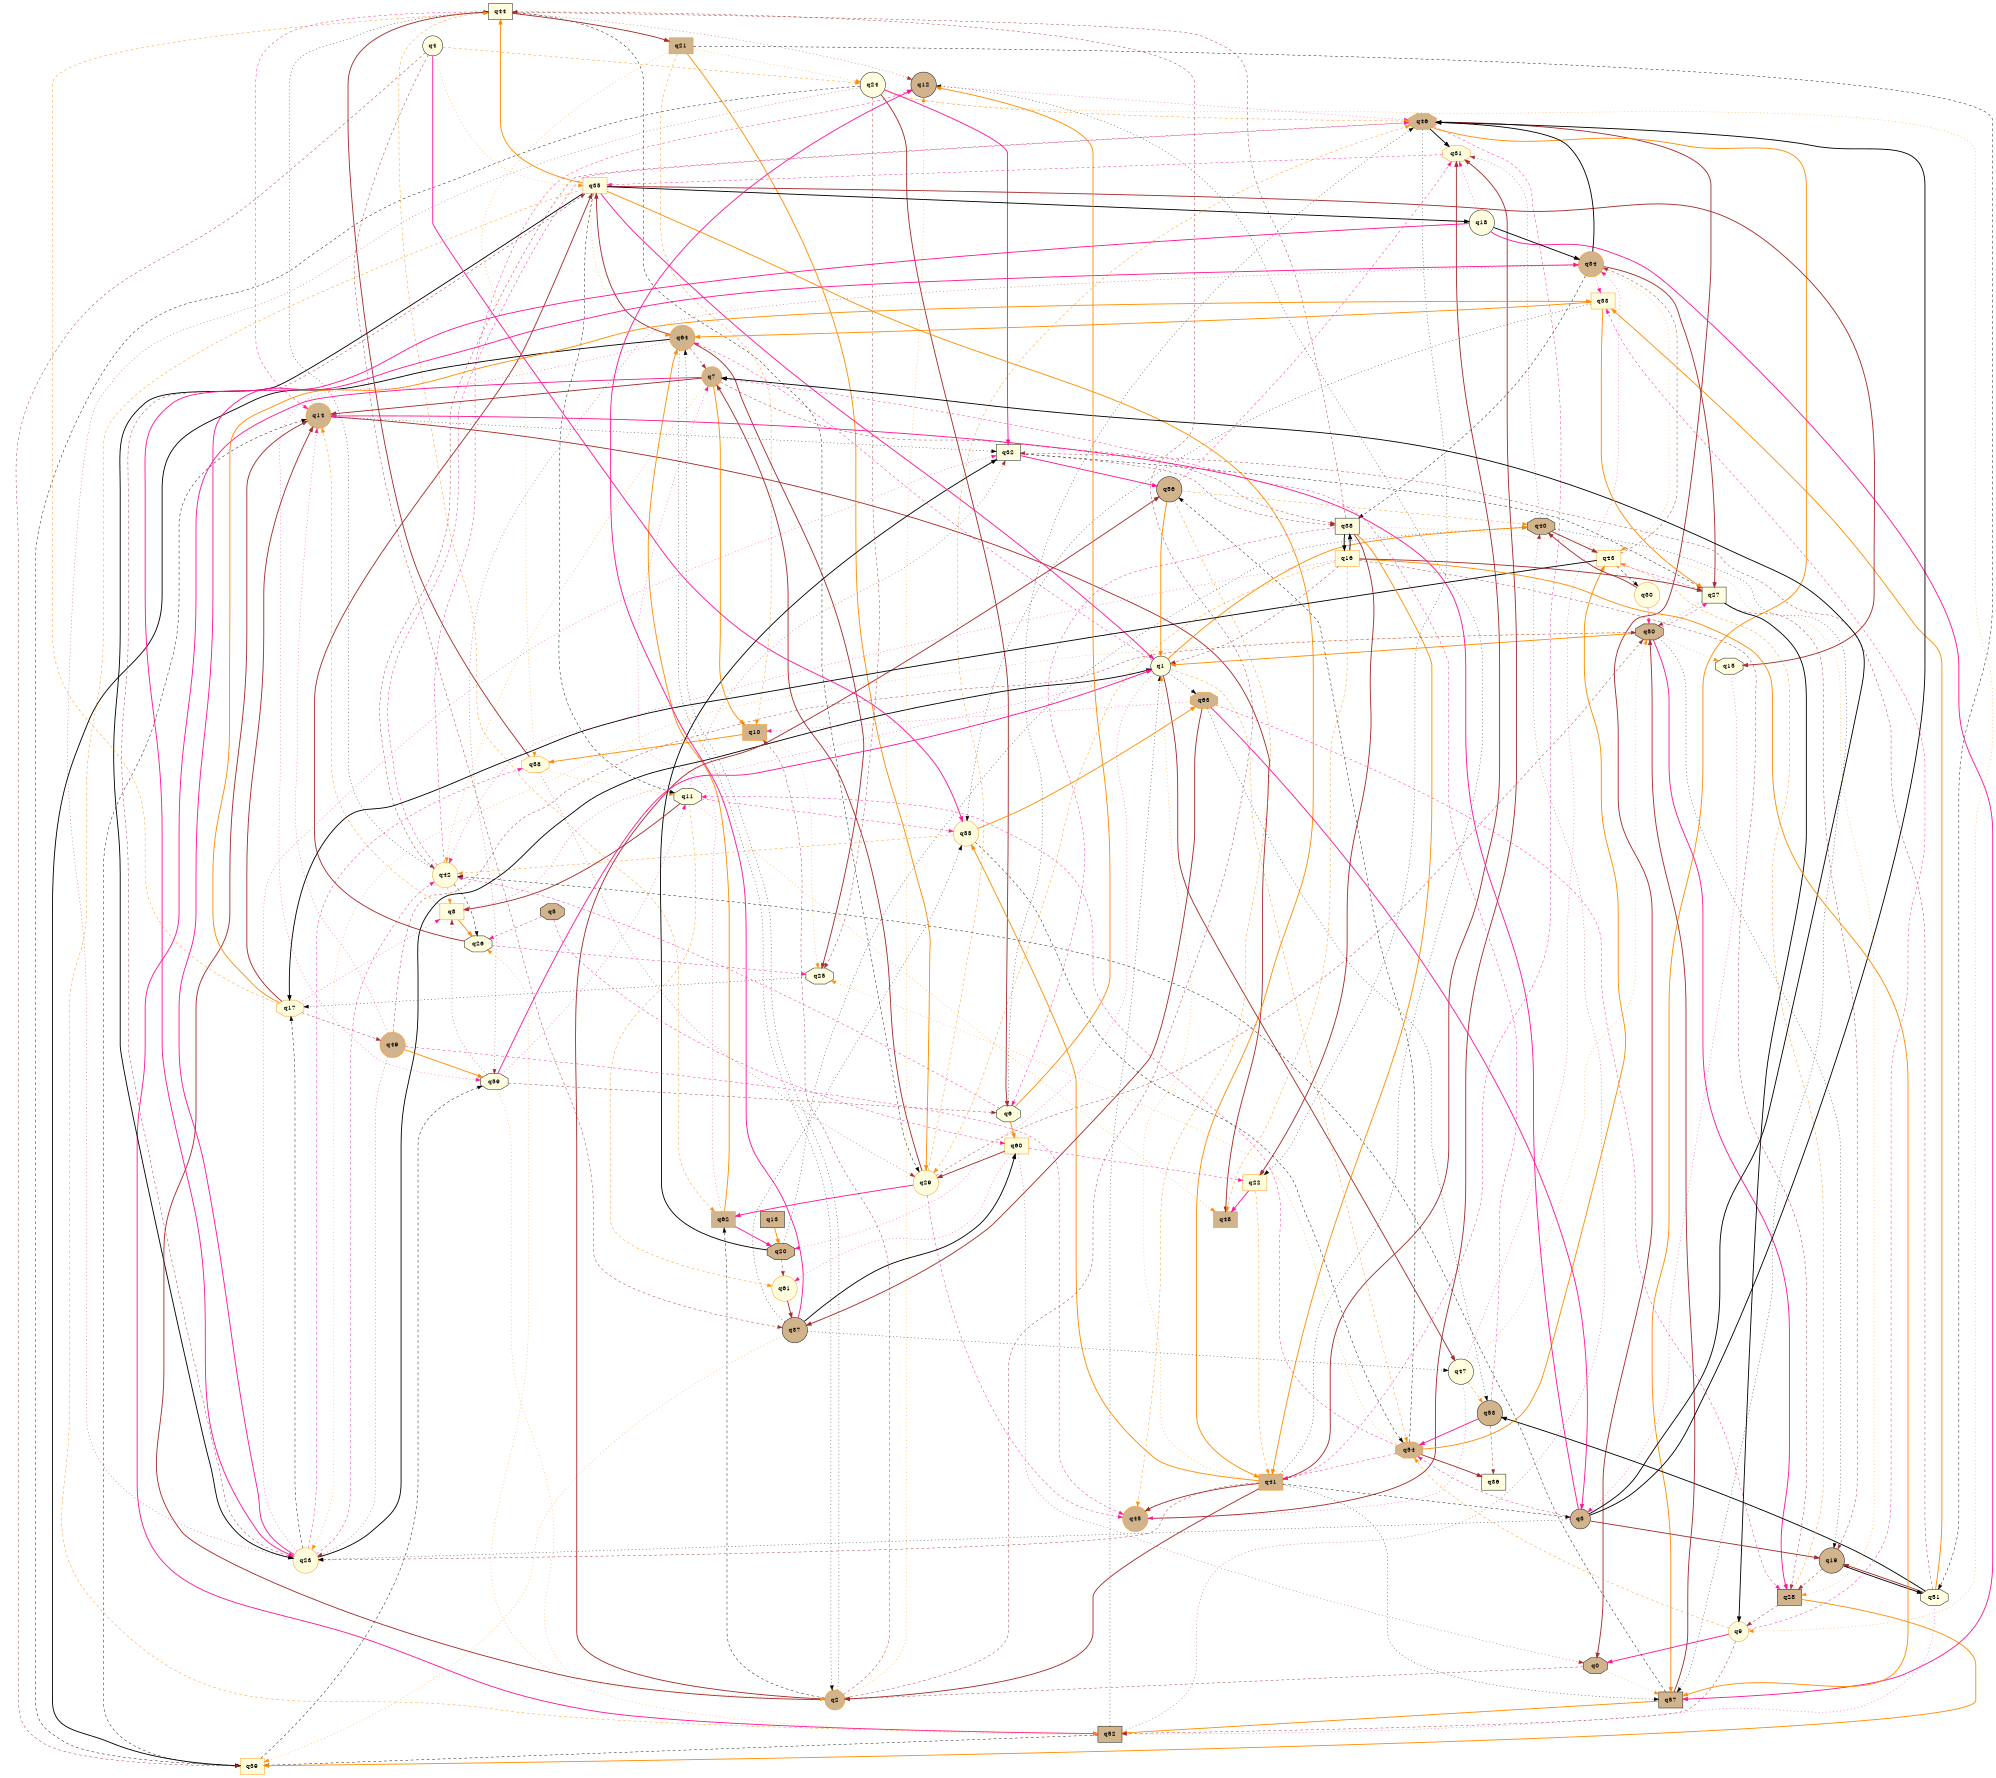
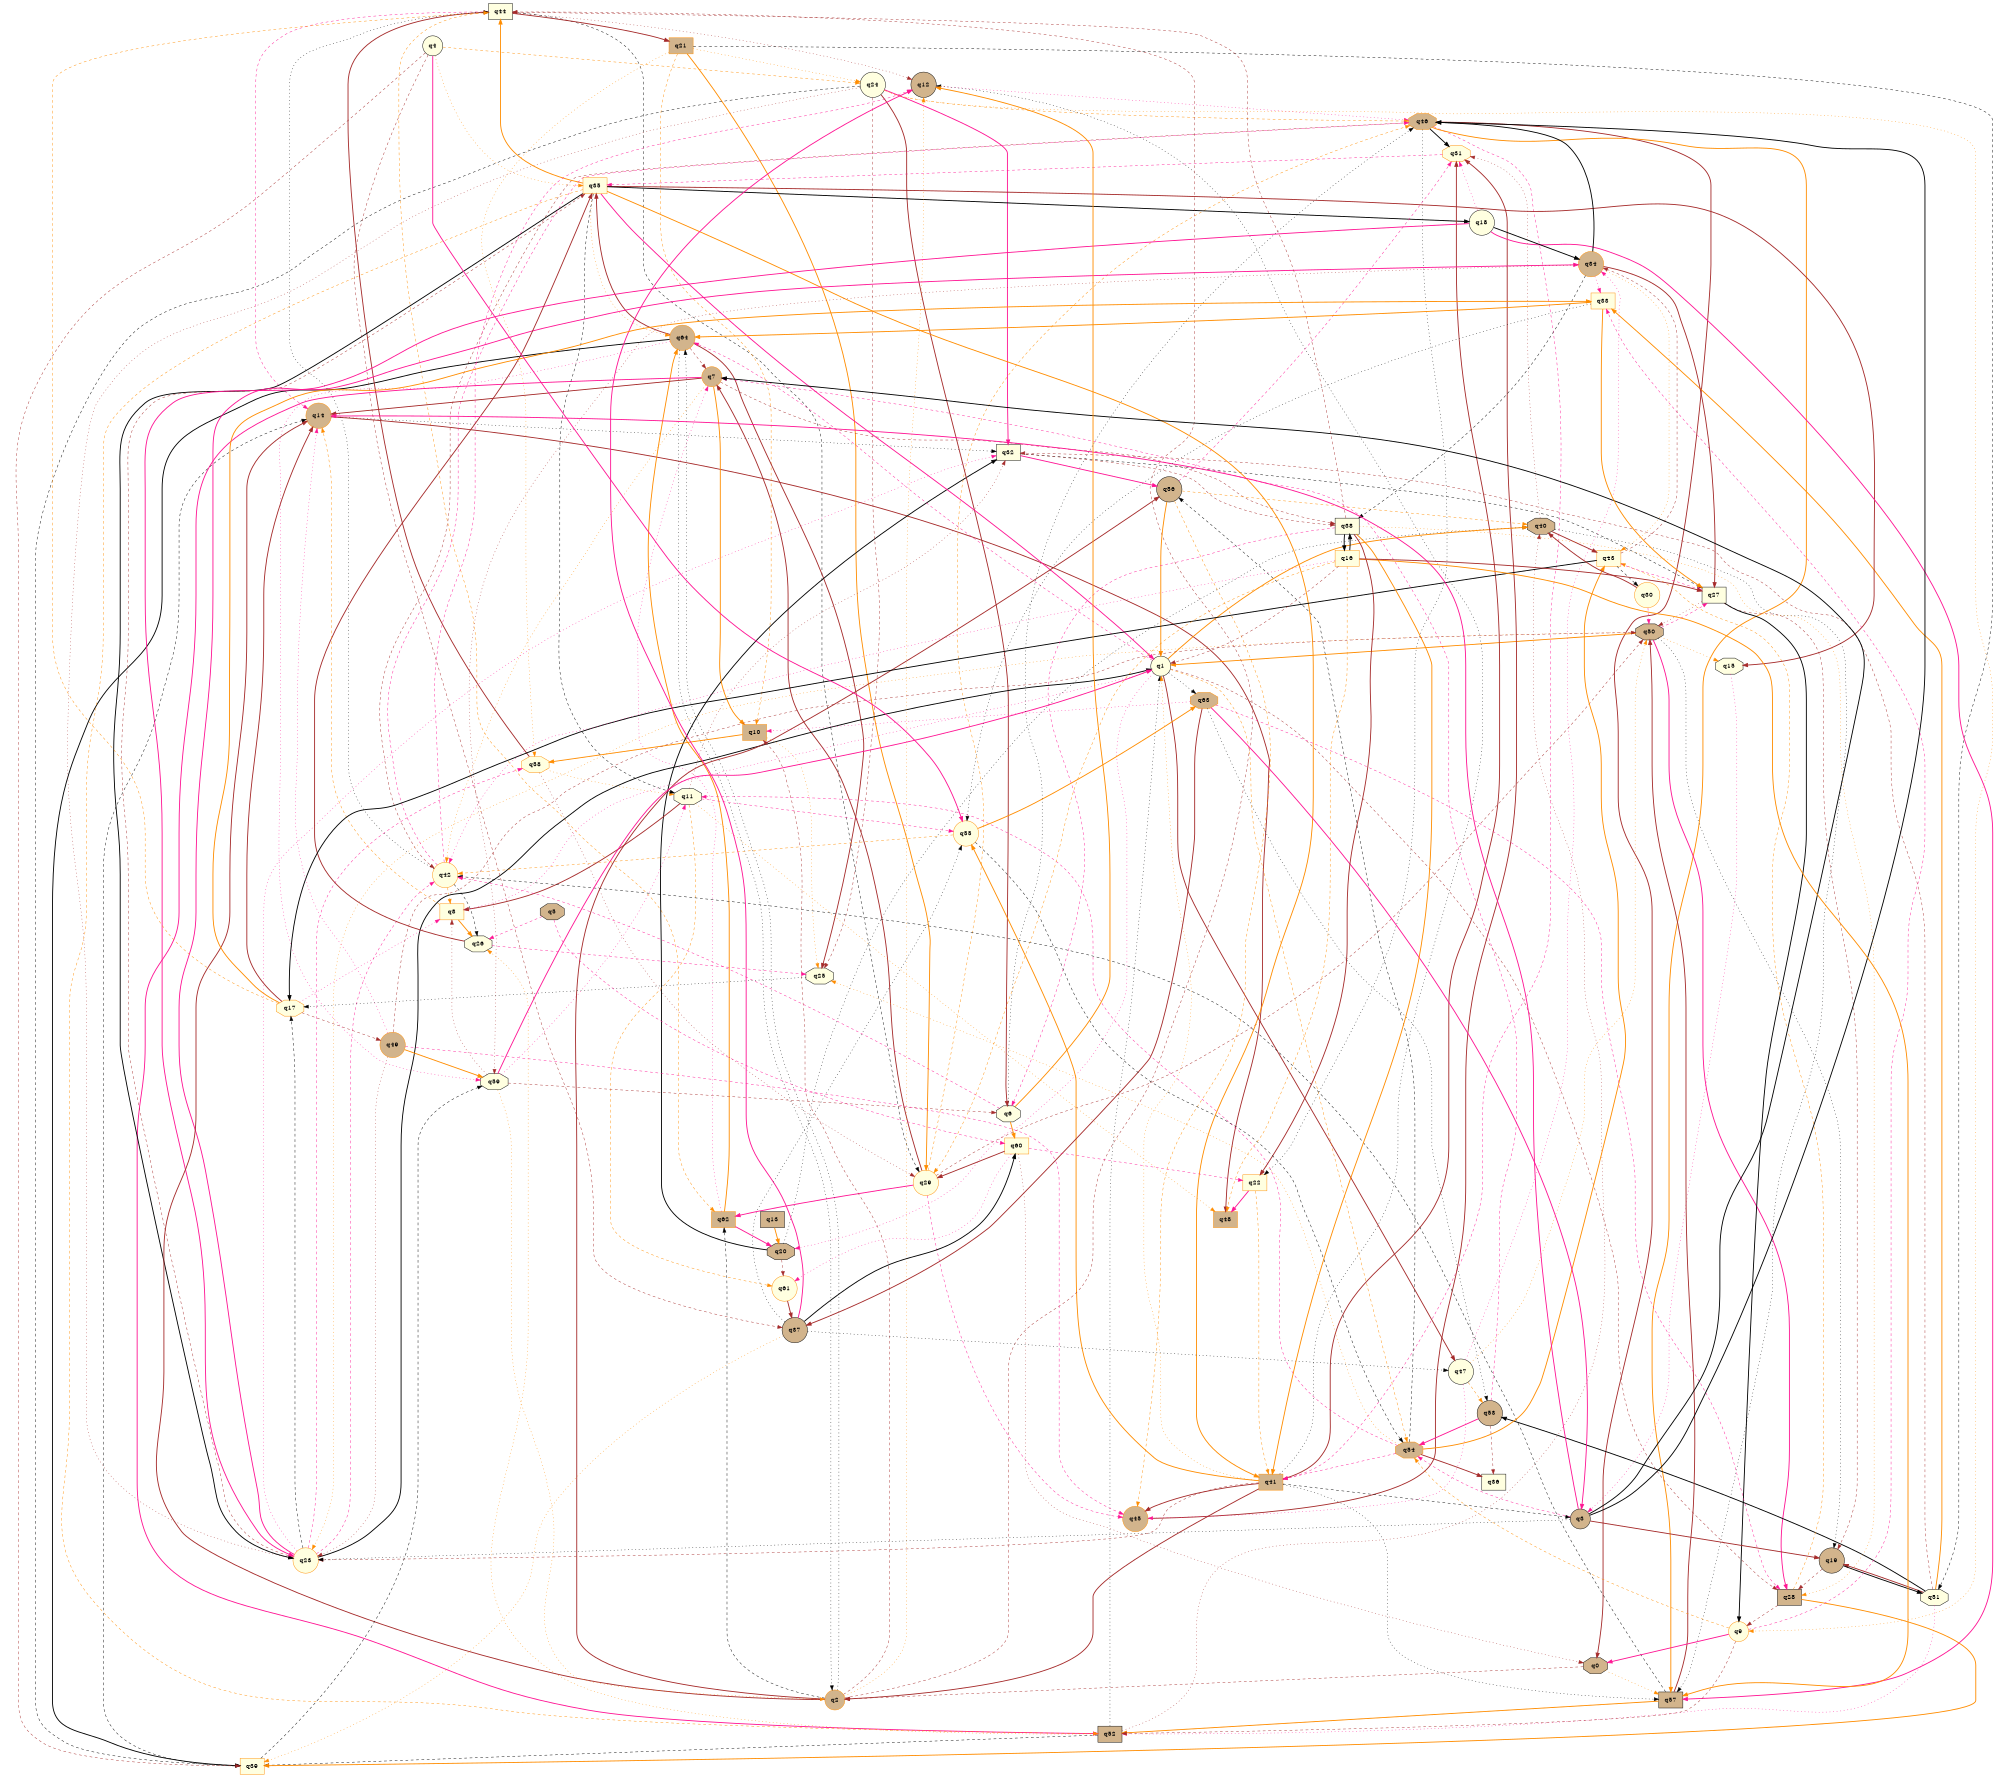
edge "q16" -> "q28": now "q1" -> "q28"
